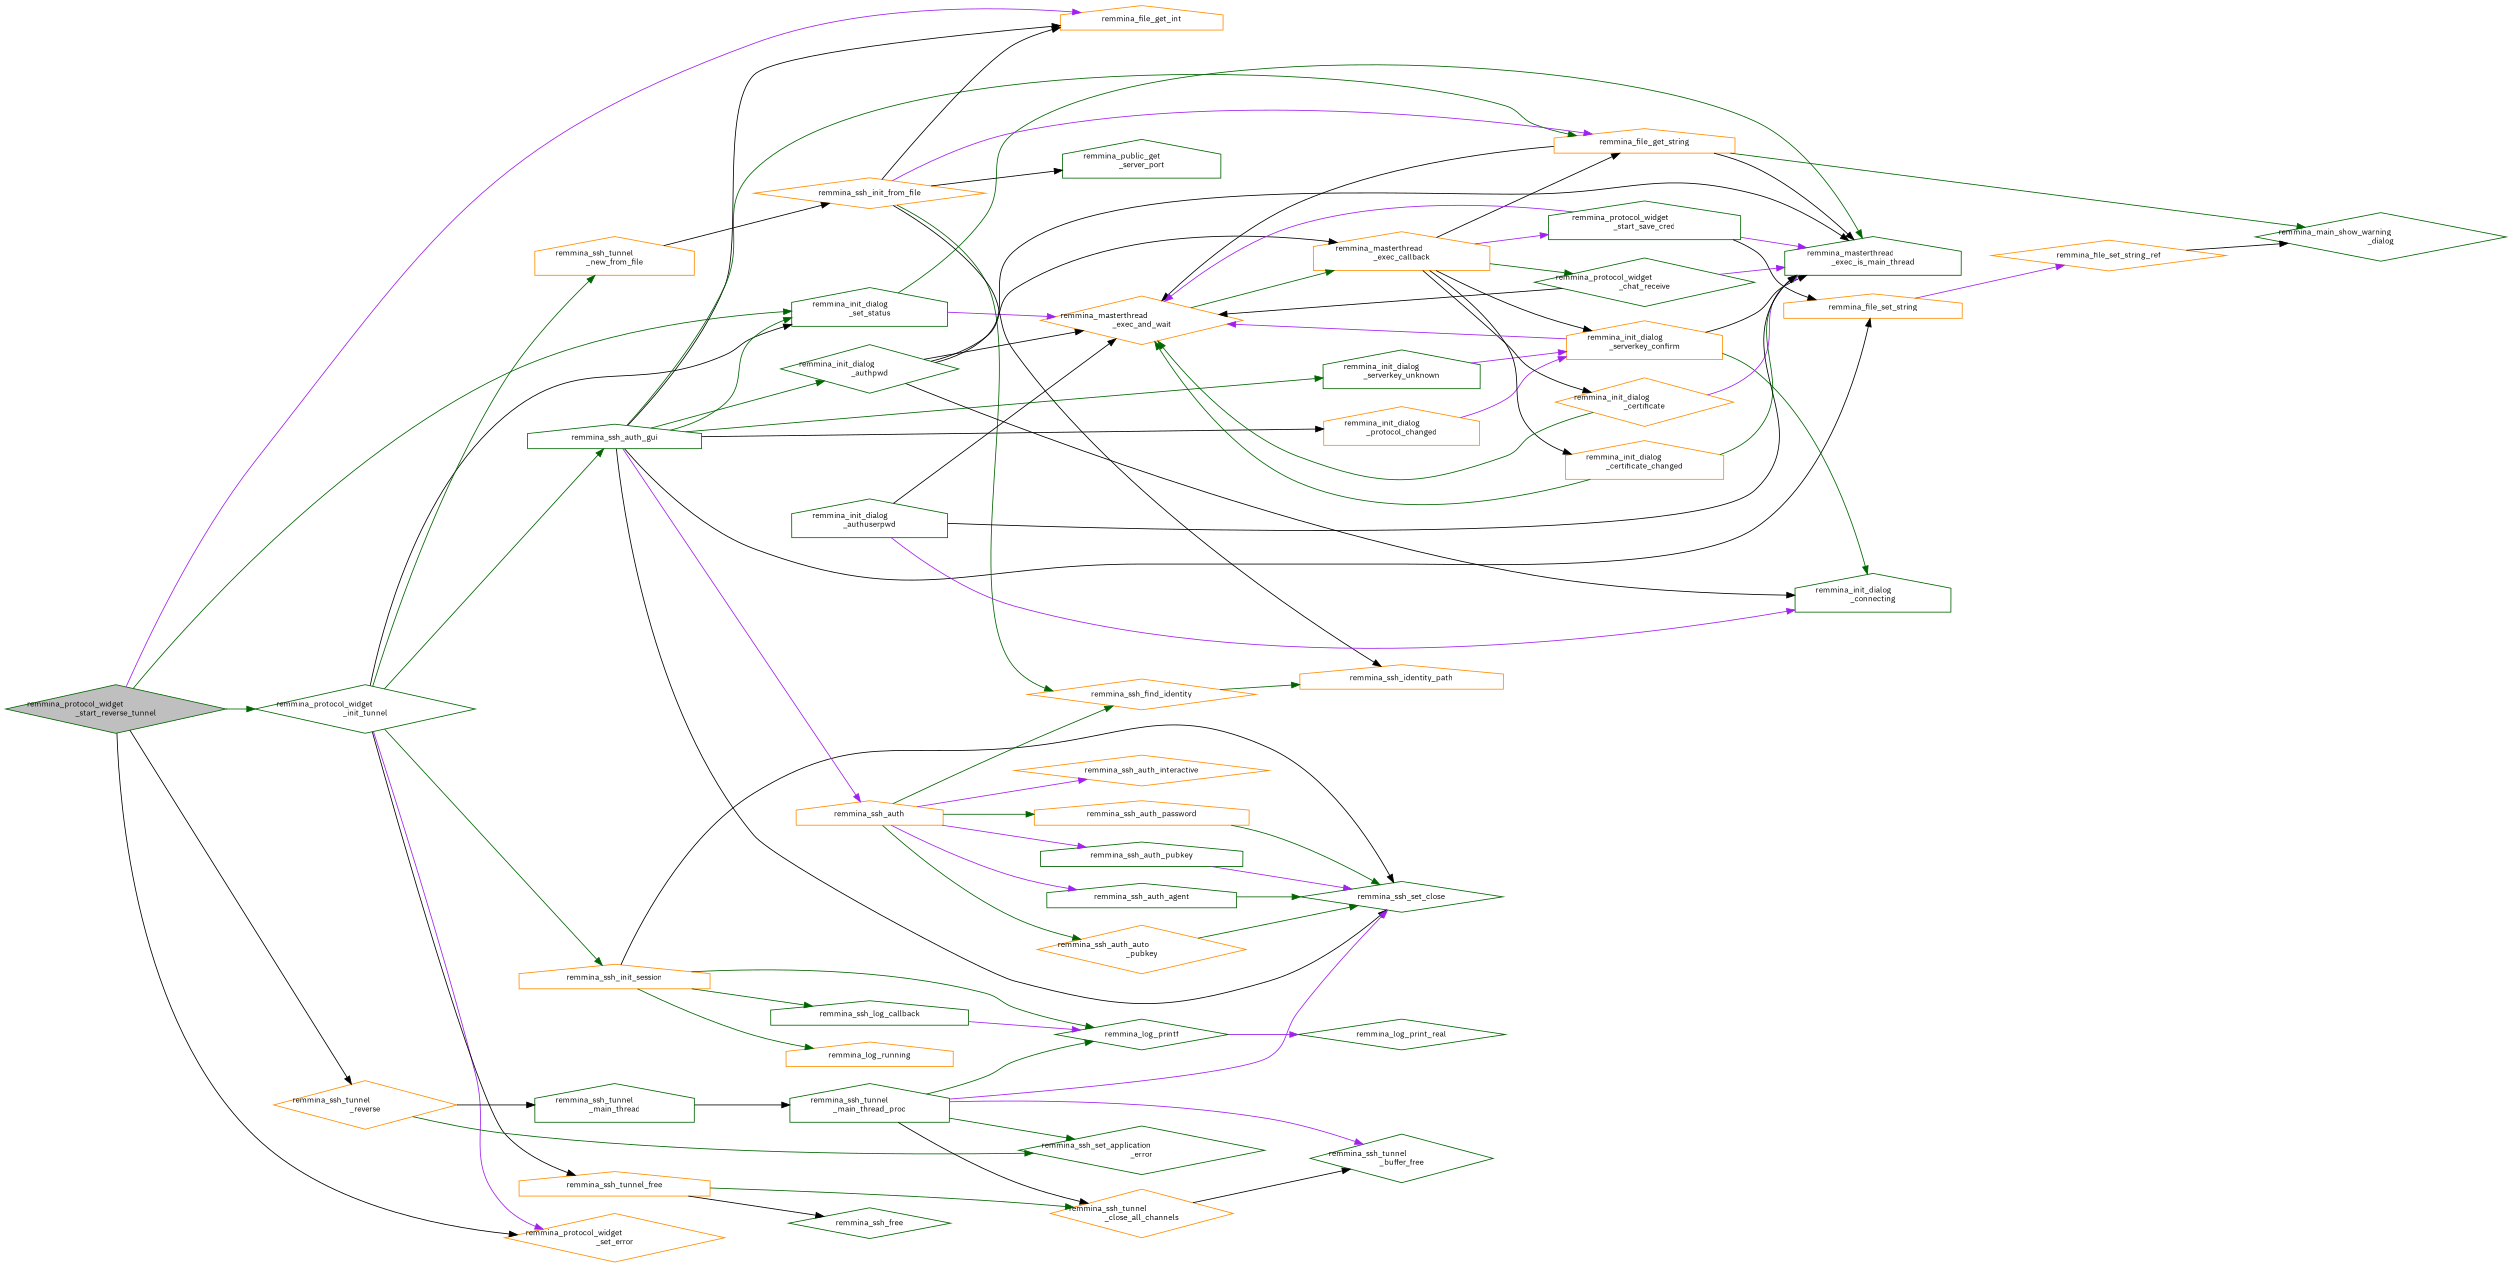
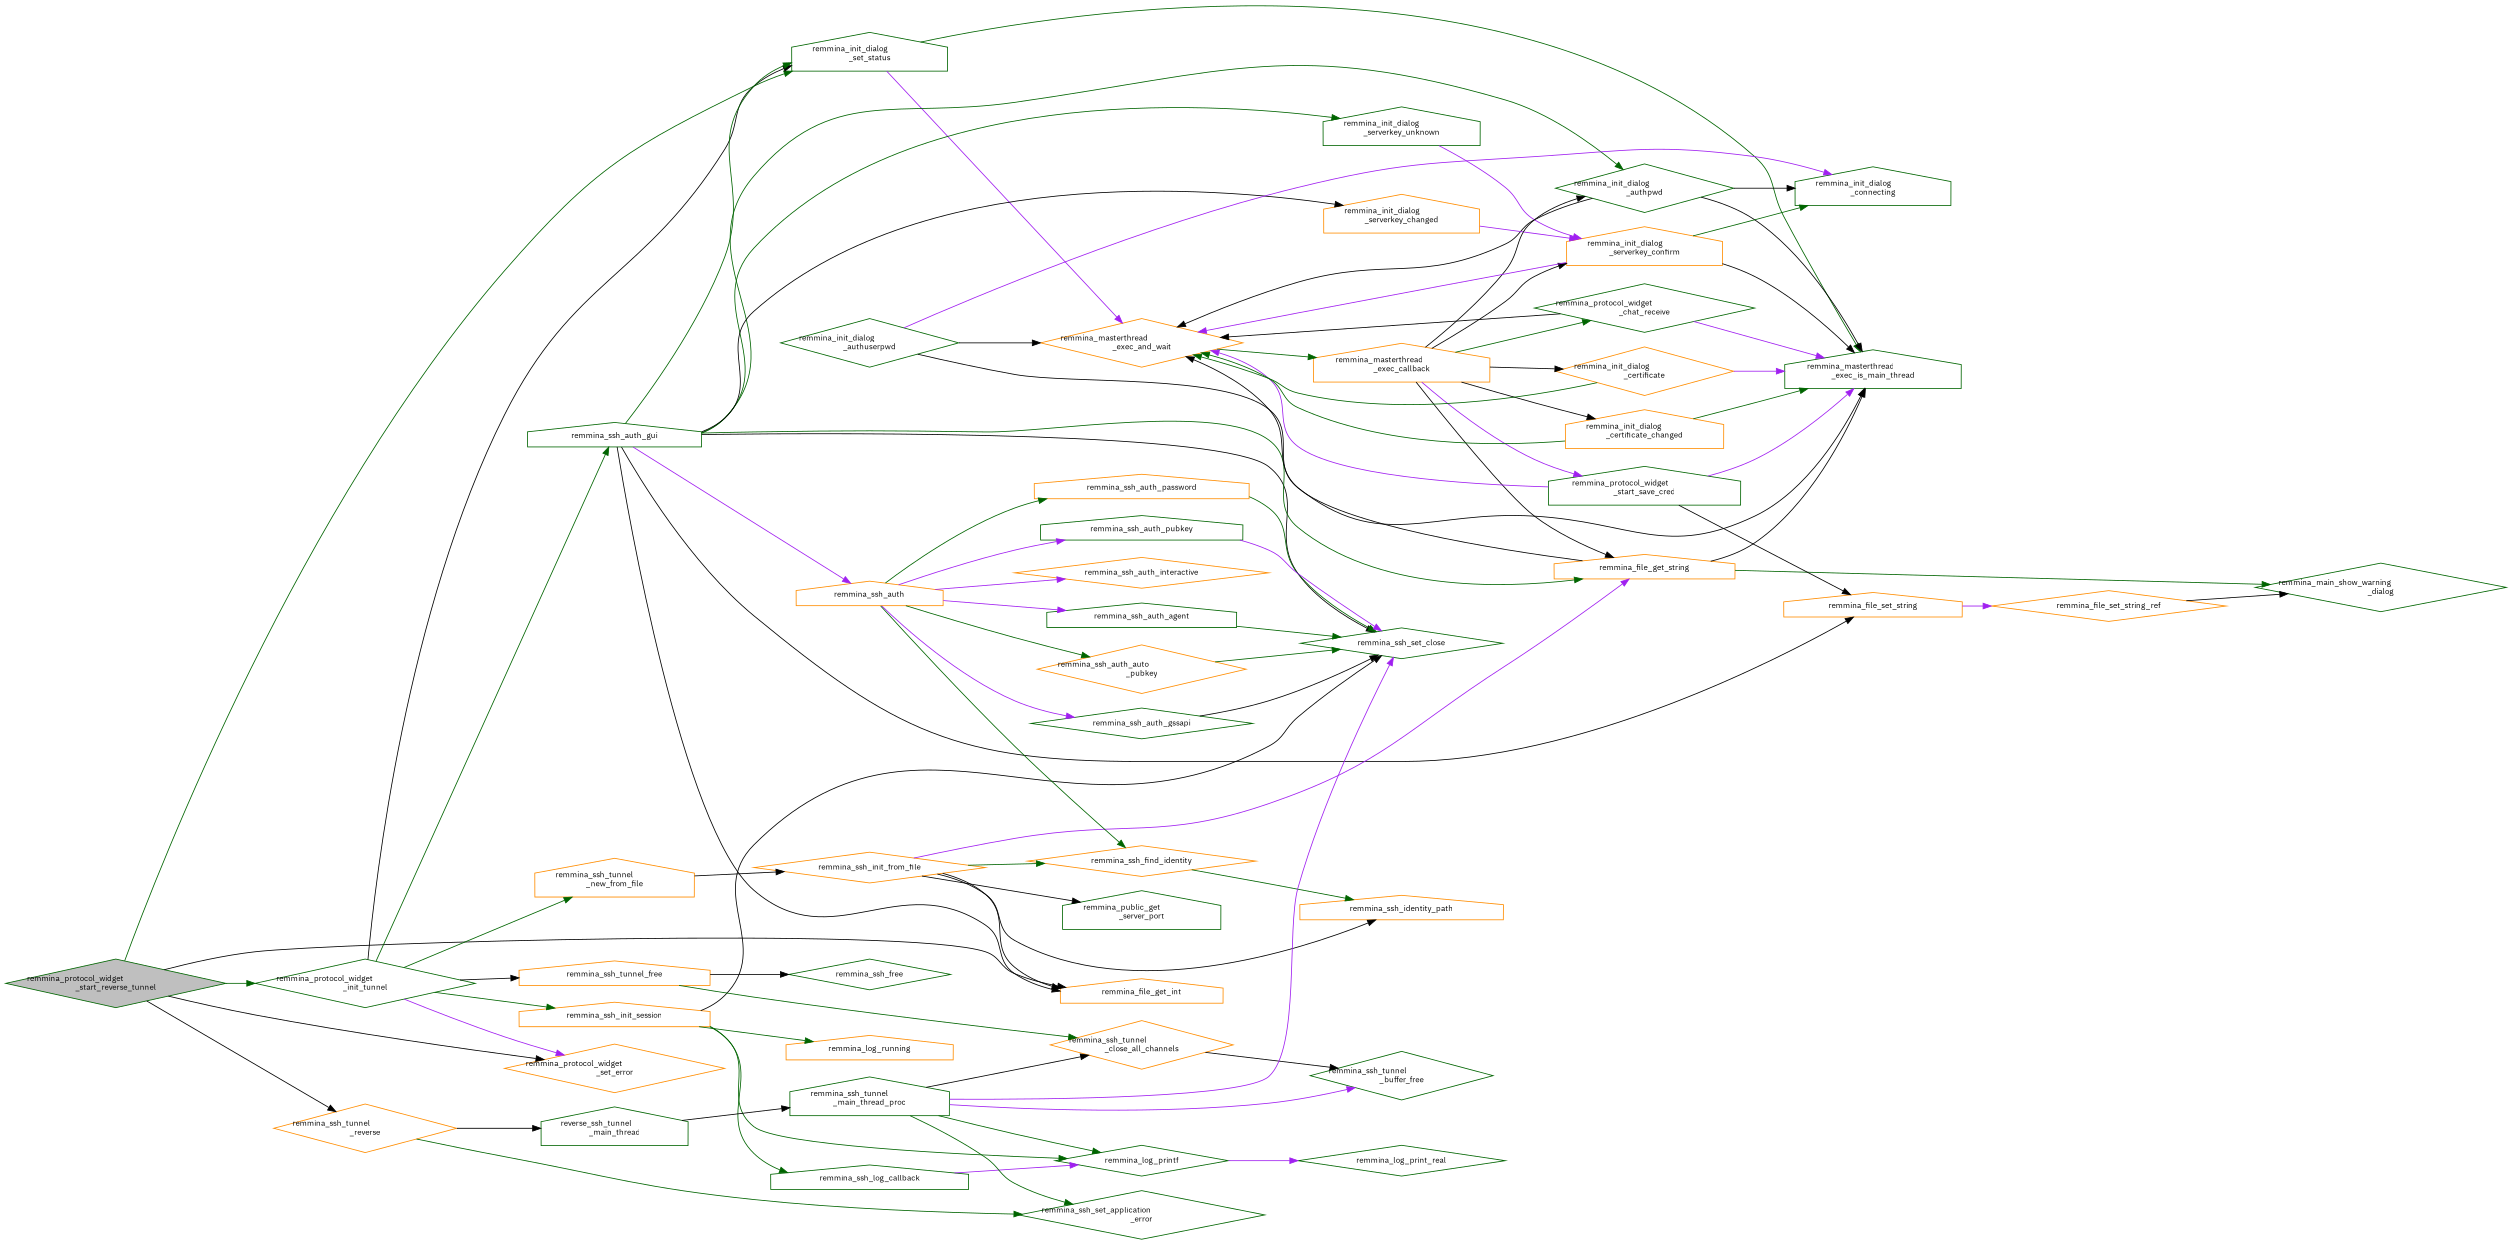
edge "remmina_protocol_widget _start_reverse_tunnel" -> "remmina_file_get_int": color purple -> black
edge "remmina_init_dialog _authpwd" -> "remmina_masterthread _exec_callback": reversed
node "remmina_init_dialog _protocol_changed": label "remmina_init_dialog _protocol_changed" -> "remmina_init_dialog _serverkey_changed"
node "remmina_init_dialog _authuserpwd": shape house -> diamond
node "remmina_ssh_auth_gssapi": added
node "remmina_ssh_tunnel _main_thread": label "remmina_ssh_tunnel _main_thread" -> "reverse_ssh_tunnel _main_thread"
